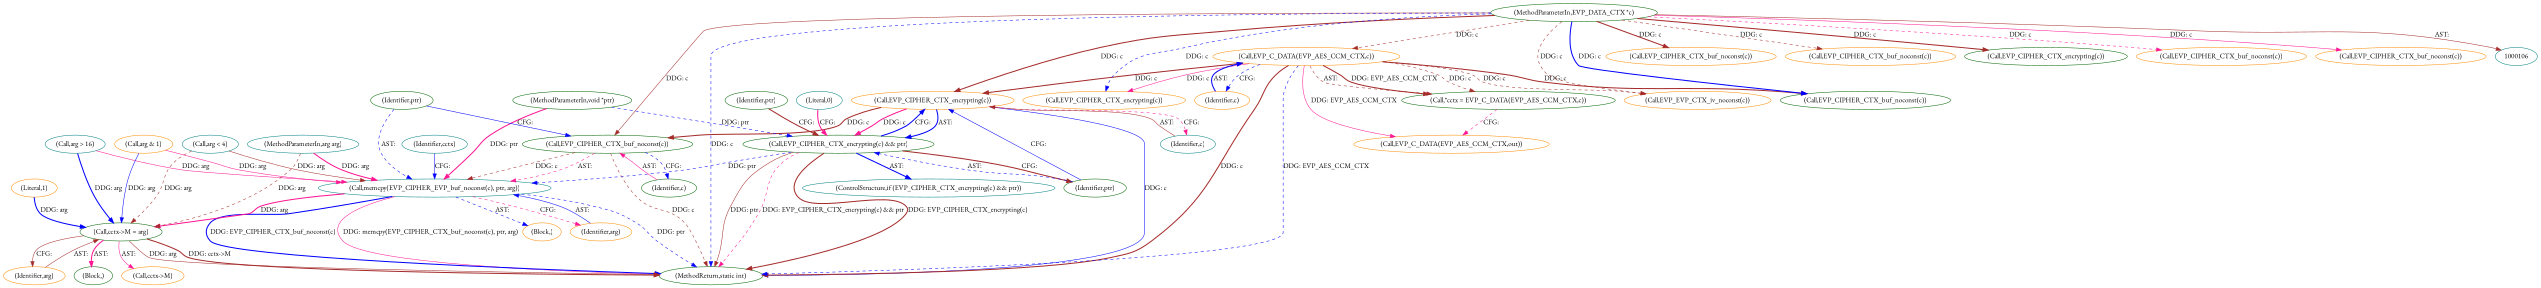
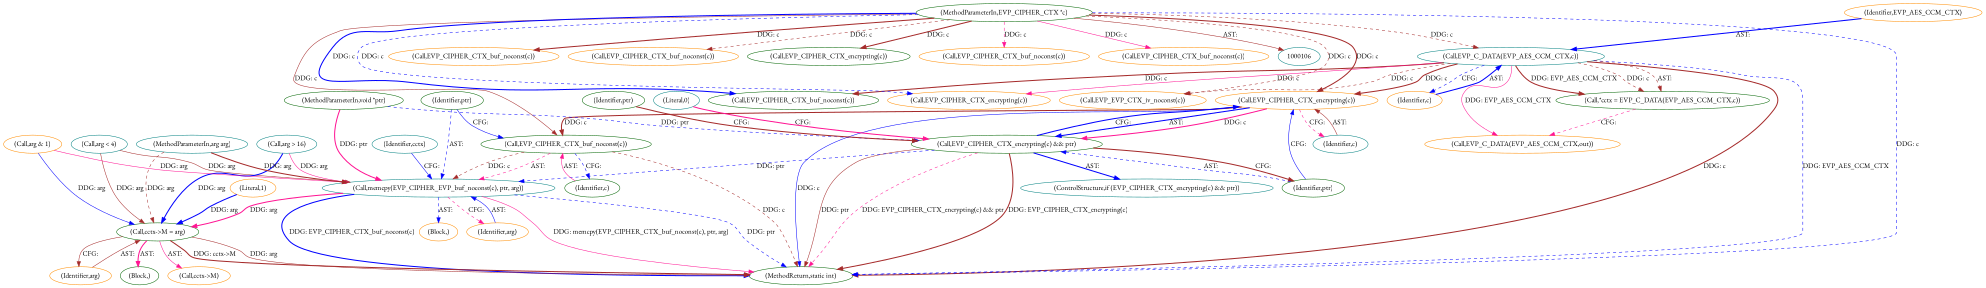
node "(MethodParameterIn,EVP_DATA_CTX *c)": label "(MethodParameterIn,EVP_DATA_CTX *c)" -> "(MethodParameterIn,EVP_CIPHER_CTX *c)"
node "(Identifier,EVP_AES_CCM_CTX)": added
node "(Call,EVP_C_DATA(EVP_AES_CCM_CTX,c))": color darkorange -> teal
edge "(MethodParameterIn,arg arg)" -> "(Call,memcpy(EVP_CIPHER_EVP_buf_noconst(c), ptr, arg))": color deeppink -> brown
edge "(Call,arg < 4)" -> "(Call,cctx->M = arg)": style dashed -> solid
